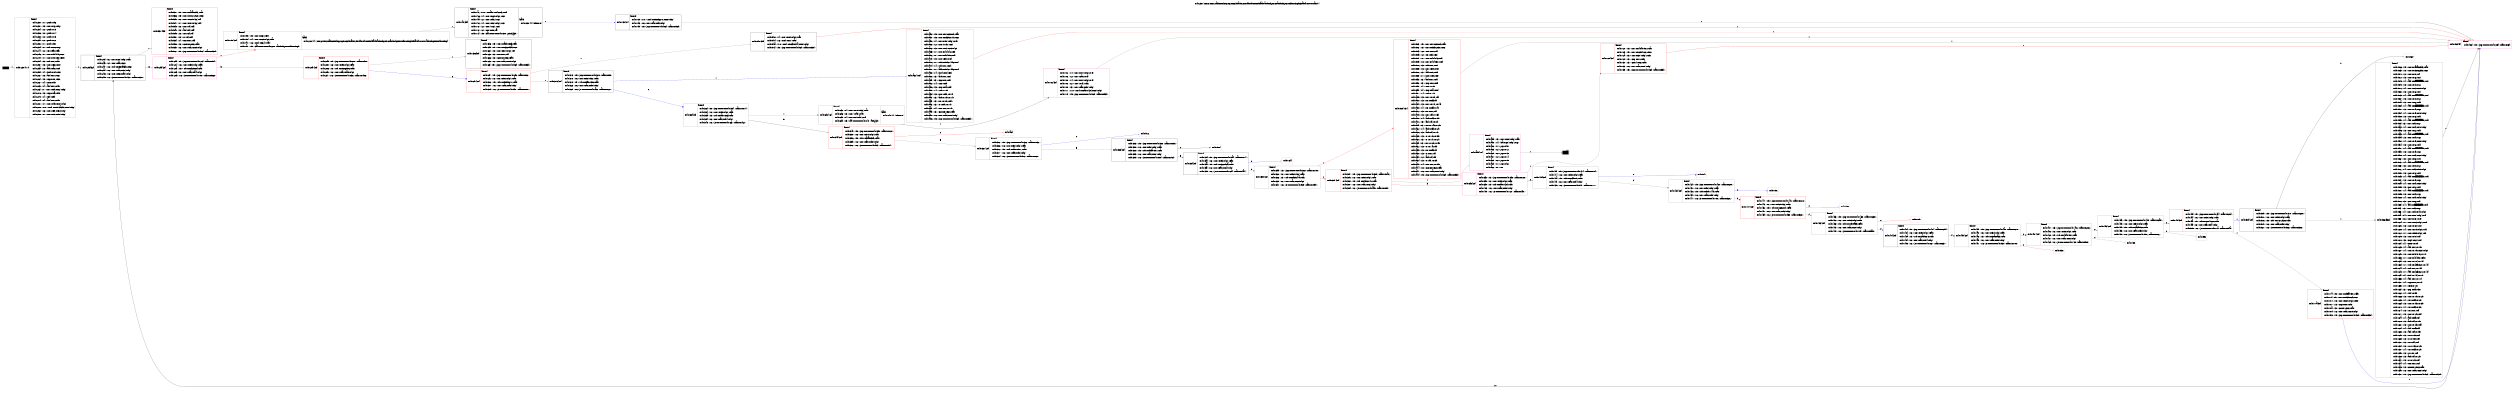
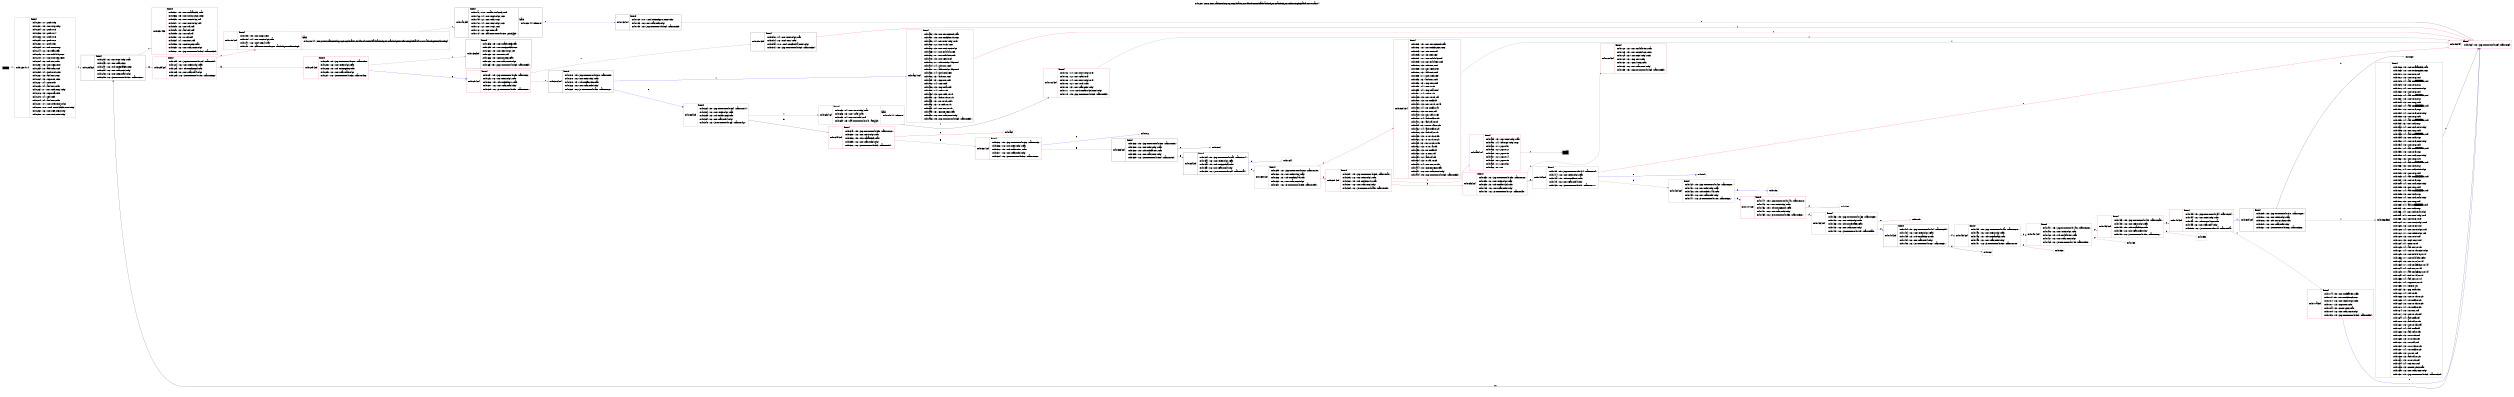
edge "0x401720 [30]" -> "0x401b6d [5]": now "0x40140f [28]" -> "0x401b6d [5]"
node "0x401867": added
